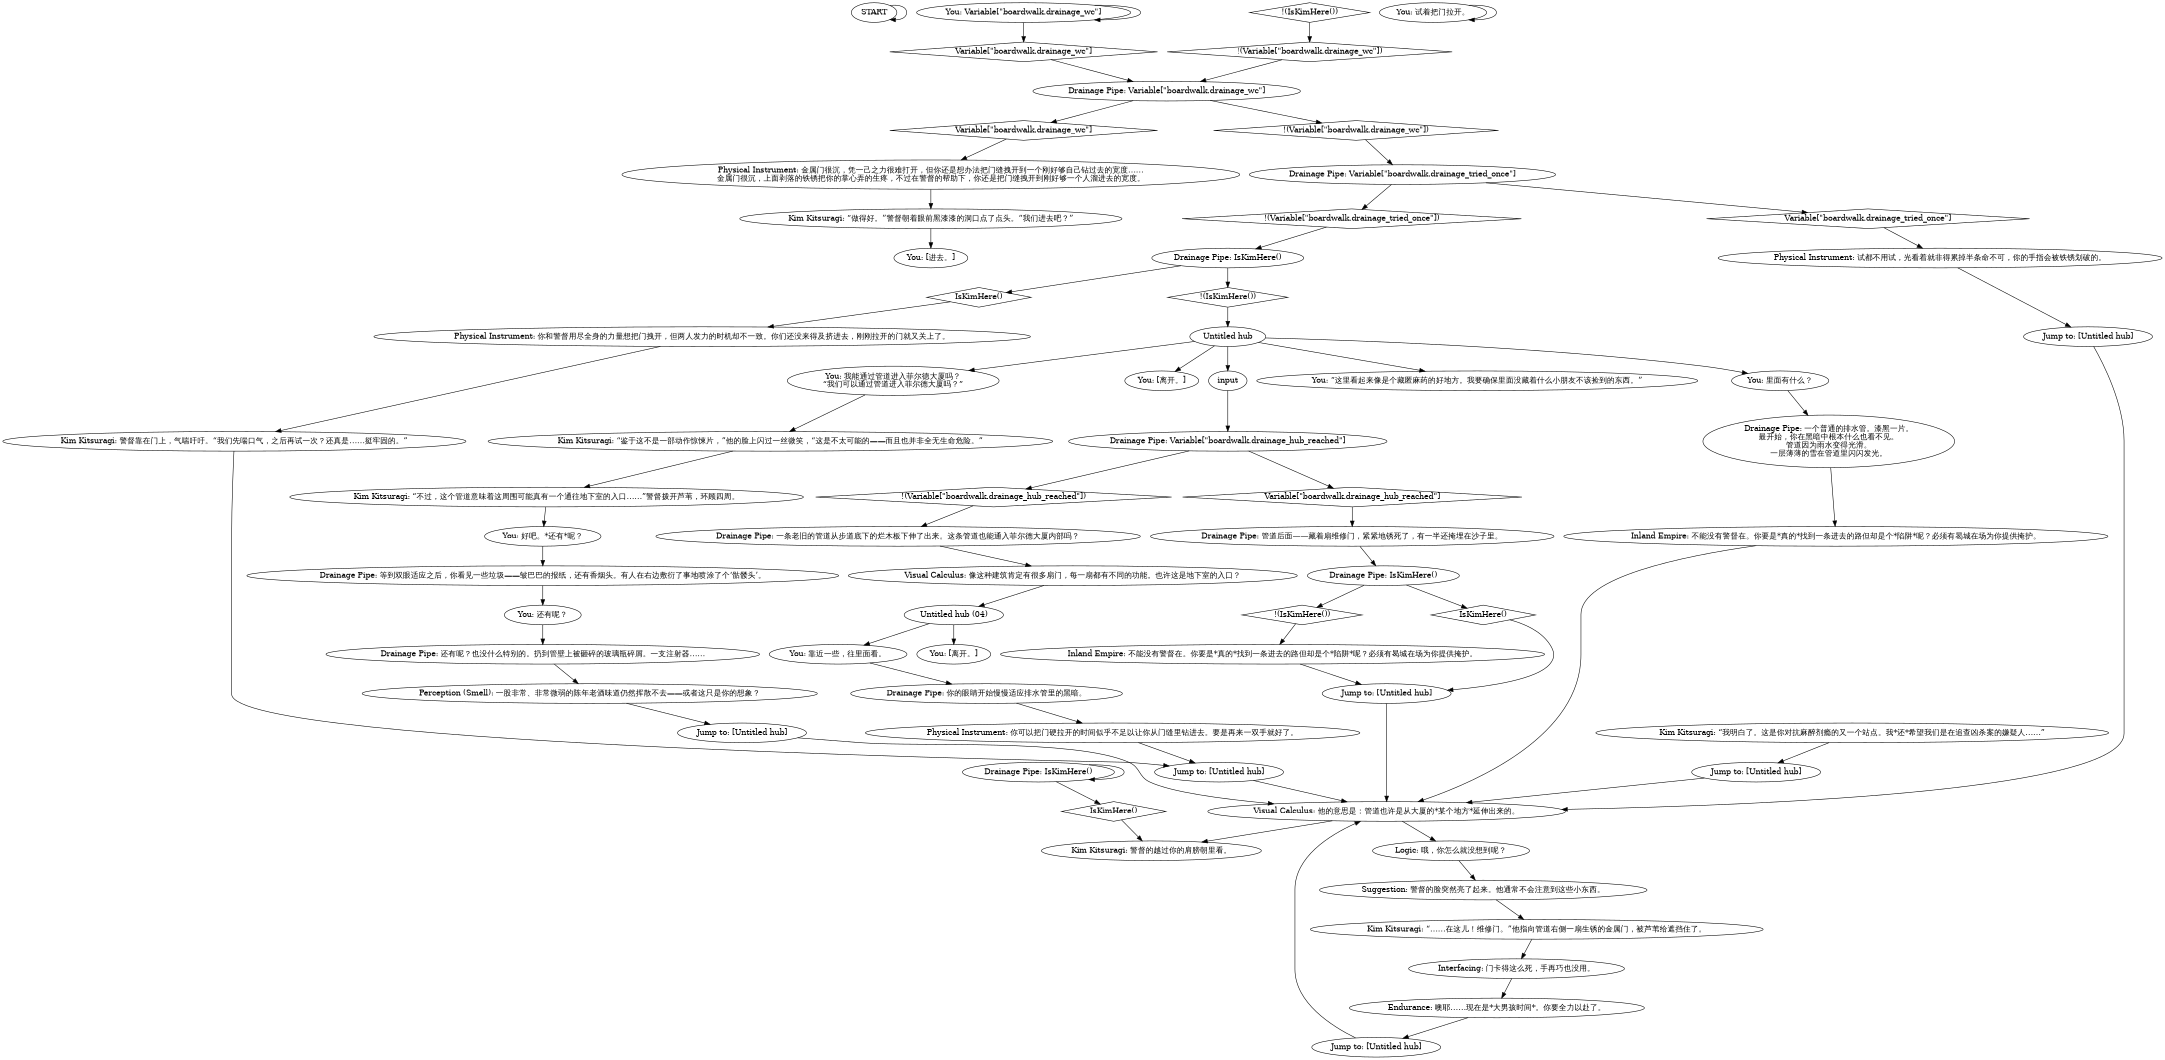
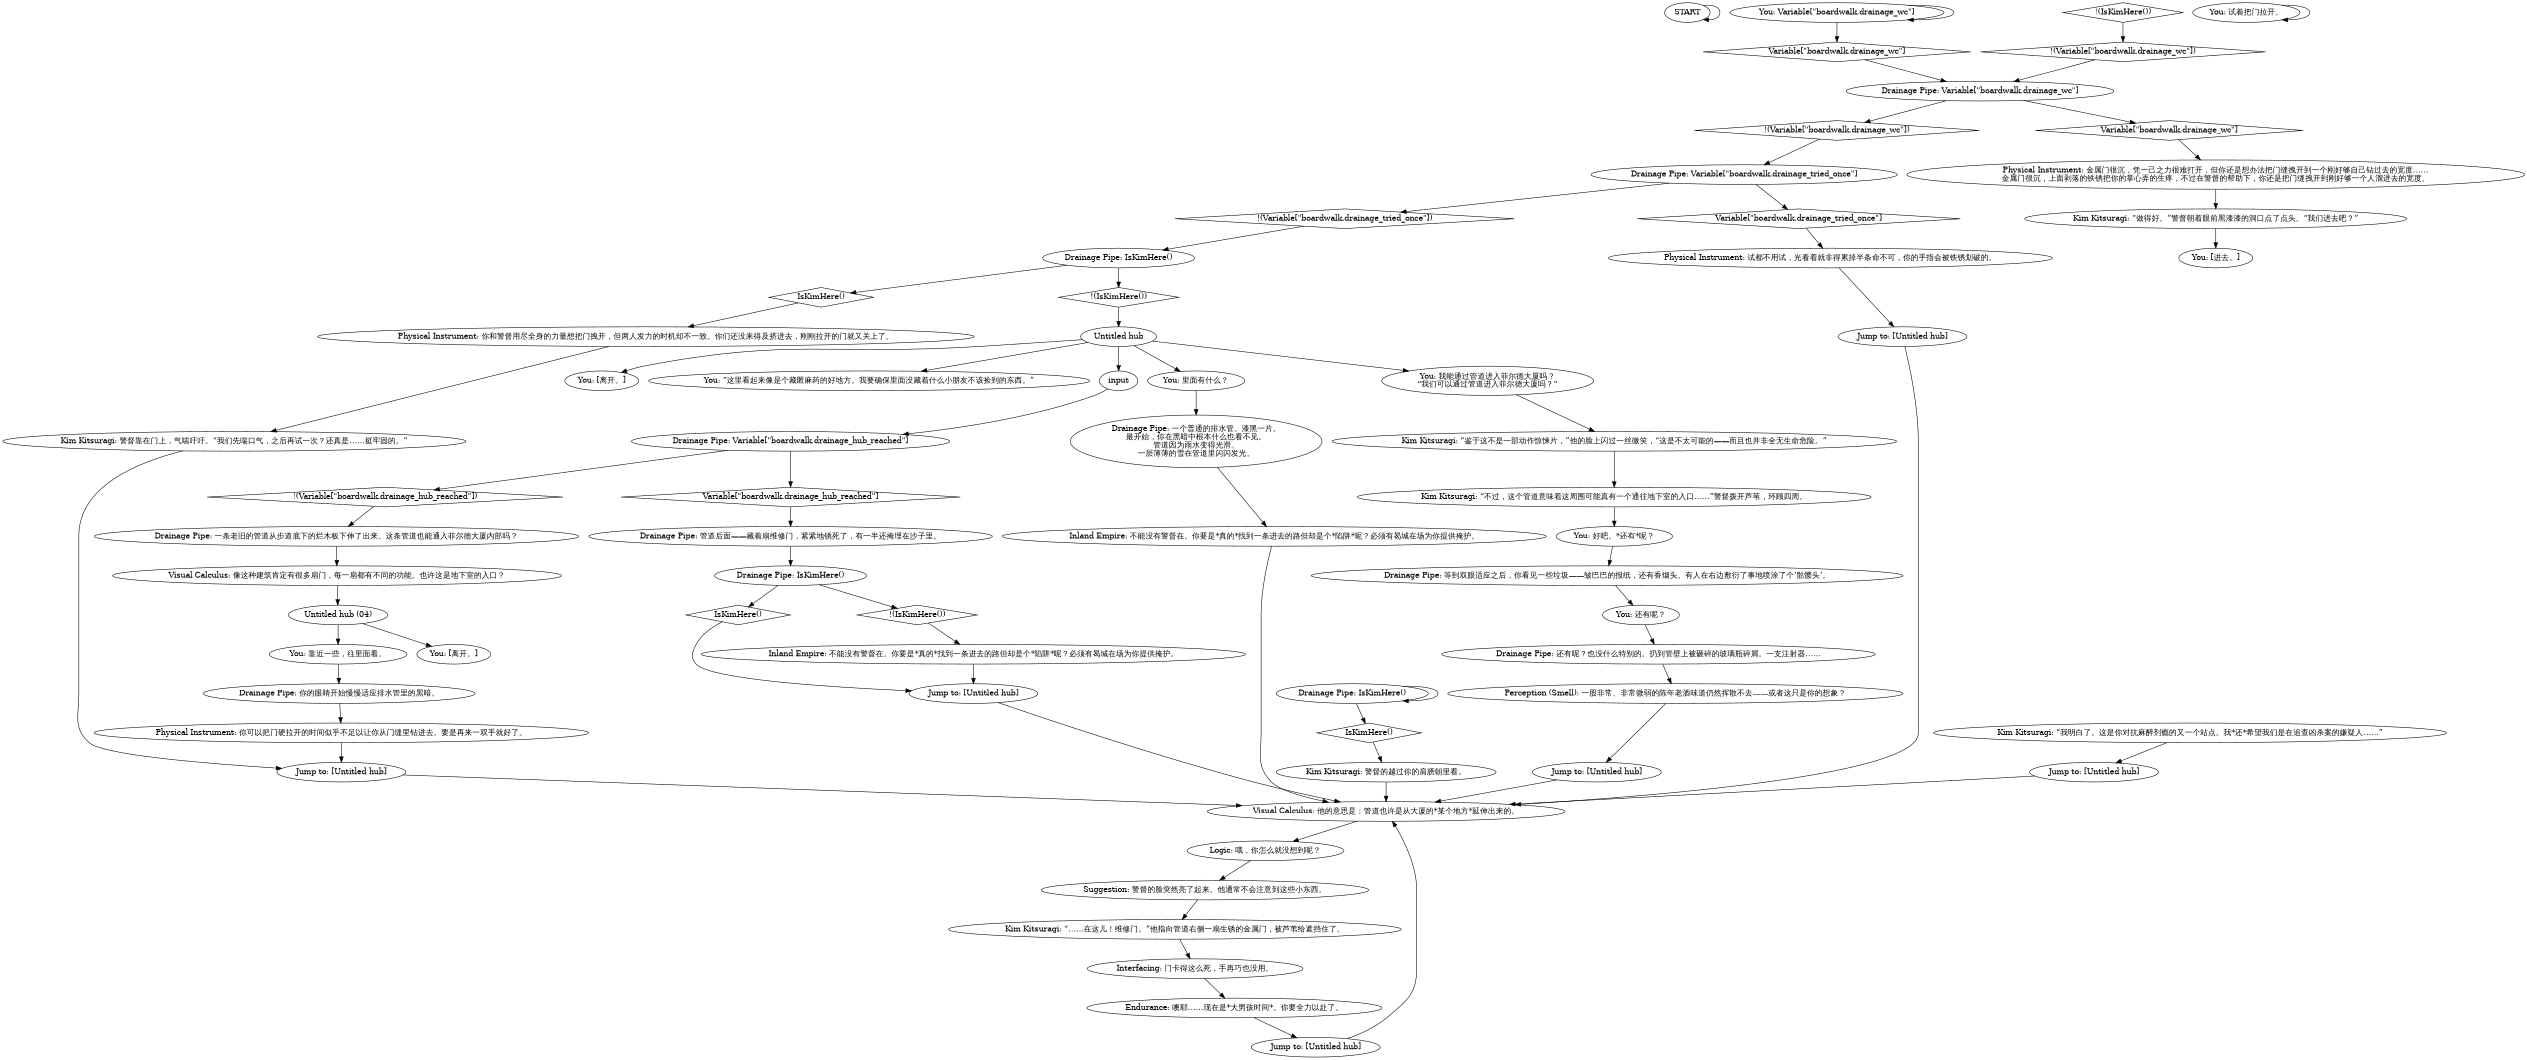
edge "Visual Calculus: 他的意思是：管道也许是从大厦的*某个地方*延伸出来的。" -> "Kim Kitsuragi: 警督的越过你的肩膀朝里看。": reversed
